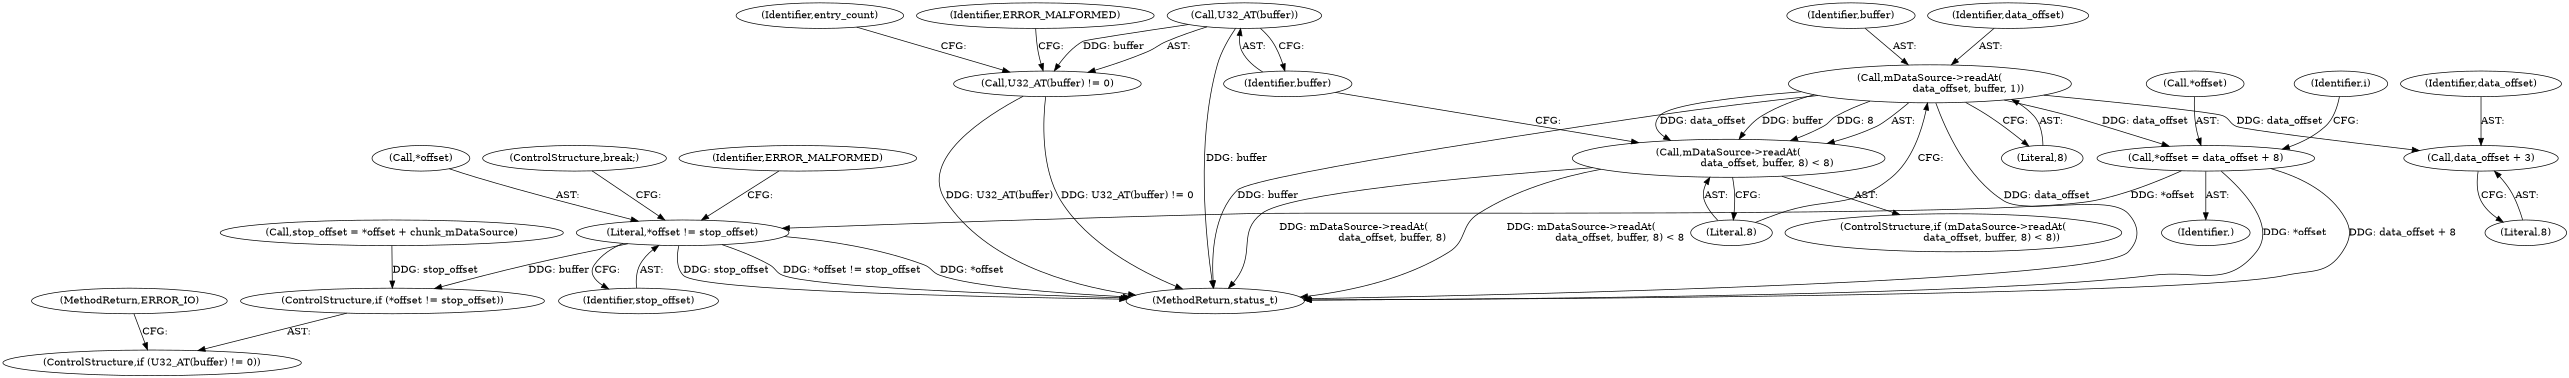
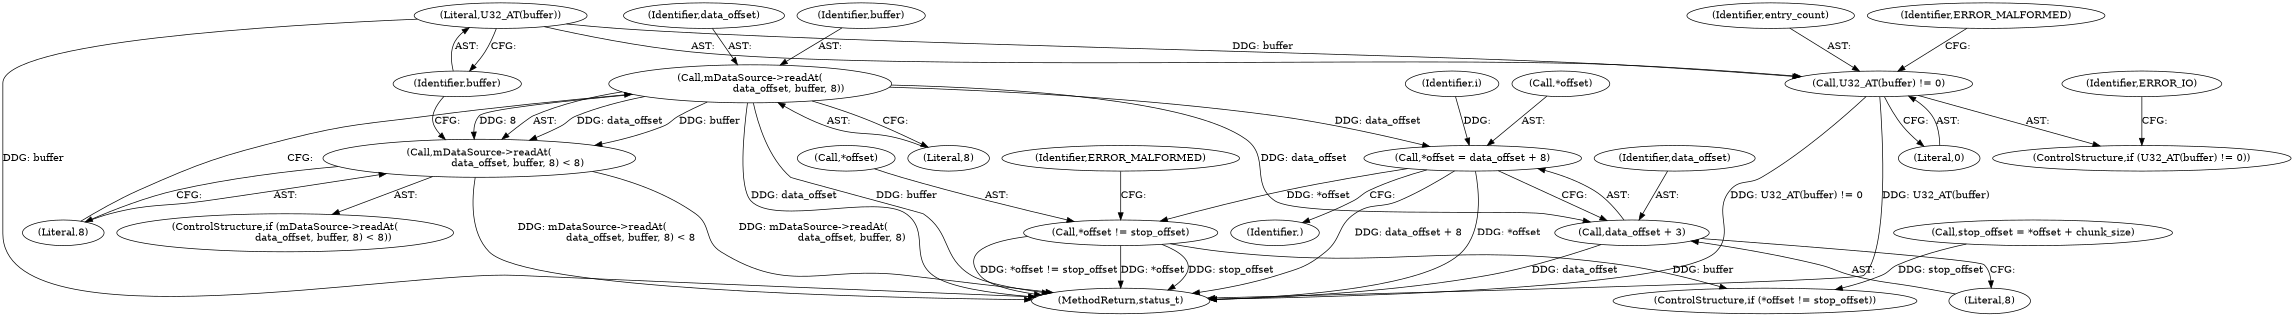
node "(Call,U32_AT(buffer))": label "(Call,U32_AT(buffer))" -> "(Literal,U32_AT(buffer))"
edge "(Identifier,entry_count)" -> "(Call,U32_AT(buffer) != 0)": label "CFG: " -> "AST: "
node "(Call,mDataSource->readAt( data_offset, buffer, 1))": label "(Call,mDataSource->readAt( data_offset, buffer, 1))" -> "(Call,mDataSource->readAt( data_offset, buffer, 8))"
edge "(Identifier,i)" -> "(Call,*offset = data_offset + 8)": label "CFG: " -> "DDG: "
node "(ControlStructure,break;)": removed
node "(Literal,0)": added
edge "(Call,data_offset + 3)" -> "(Call,*offset = data_offset + 8)": added, label "AST:"
edge "(Call,*offset = data_offset + 8)" -> "(Call,data_offset + 3)": added, label "CFG:"
edge "(Call,*offset = data_offset + 8)" -> "(Identifier,)": label "AST: " -> "CFG: "
node "(Call,stop_offset = *offset + chunk_mDataSource)": label "(Call,stop_offset = *offset + chunk_mDataSource)" -> "(Call,stop_offset = *offset + chunk_size)"
node "(Literal,*offset != stop_offset)": label "(Literal,*offset != stop_offset)" -> "(Call,*offset != stop_offset)"
edge "(Call,data_offset + 3)" -> "(MethodReturn,status_t)": added, label "DDG: data_offset"
node "(MethodReturn,ERROR_IO)": label "(MethodReturn,ERROR_IO)" -> "(Identifier,ERROR_IO)"
node "(Identifier,stop_offset)": removed
edge "(ControlStructure,if (*offset != stop_offset))" -> "(ControlStructure,if (U32_AT(buffer) != 0))": now "(Call,U32_AT(buffer) != 0)" -> "(ControlStructure,if (U32_AT(buffer) != 0))"
